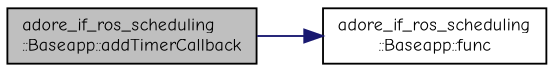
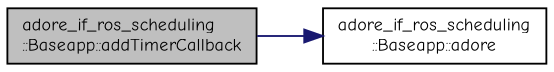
node "adore_if_ros_scheduling ::Baseapp::func": label "adore_if_ros_scheduling ::Baseapp::func" -> "adore_if_ros_scheduling ::Baseapp::adore"
